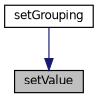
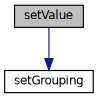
edge "setGrouping" -> "setValue": reversed
